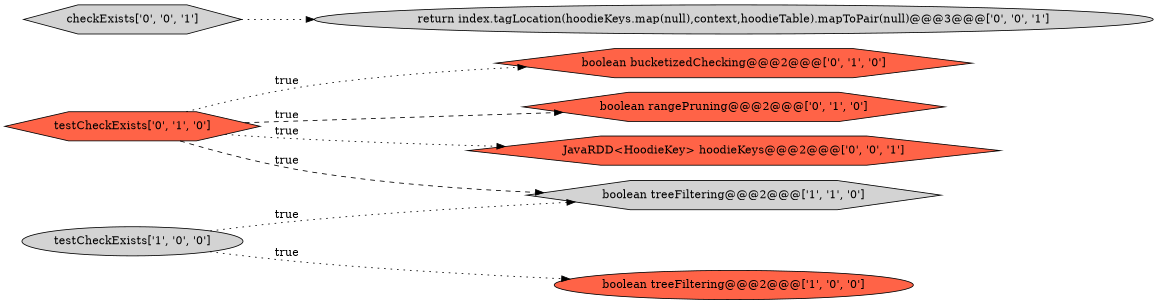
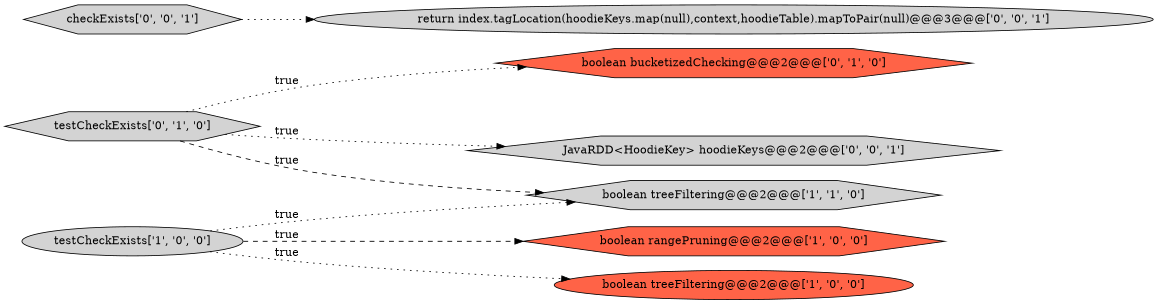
node "boolean rangePruning@@@2@@@['0', '1', '0']": removed
node "testCheckExists['0', '1', '0']": fillcolor tomato -> lightgray
node "JavaRDD<HoodieKey> hoodieKeys@@@2@@@['0', '0', '1']": fillcolor tomato -> lightgray
node "boolean rangePruning@@@2@@@['1', '0', '0']": added
